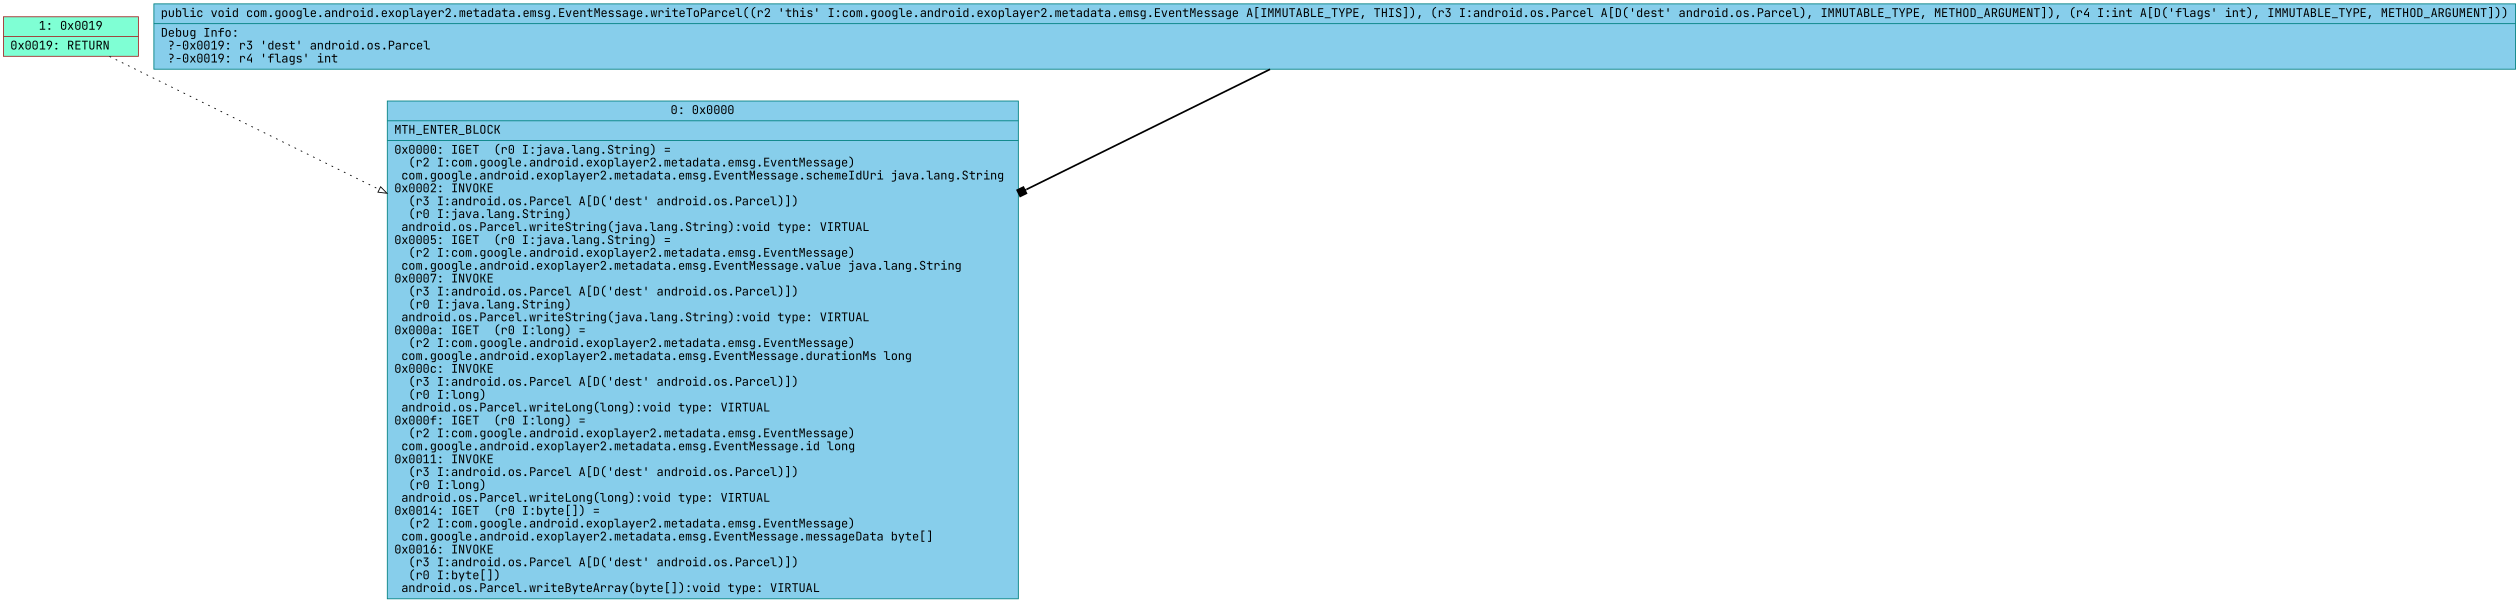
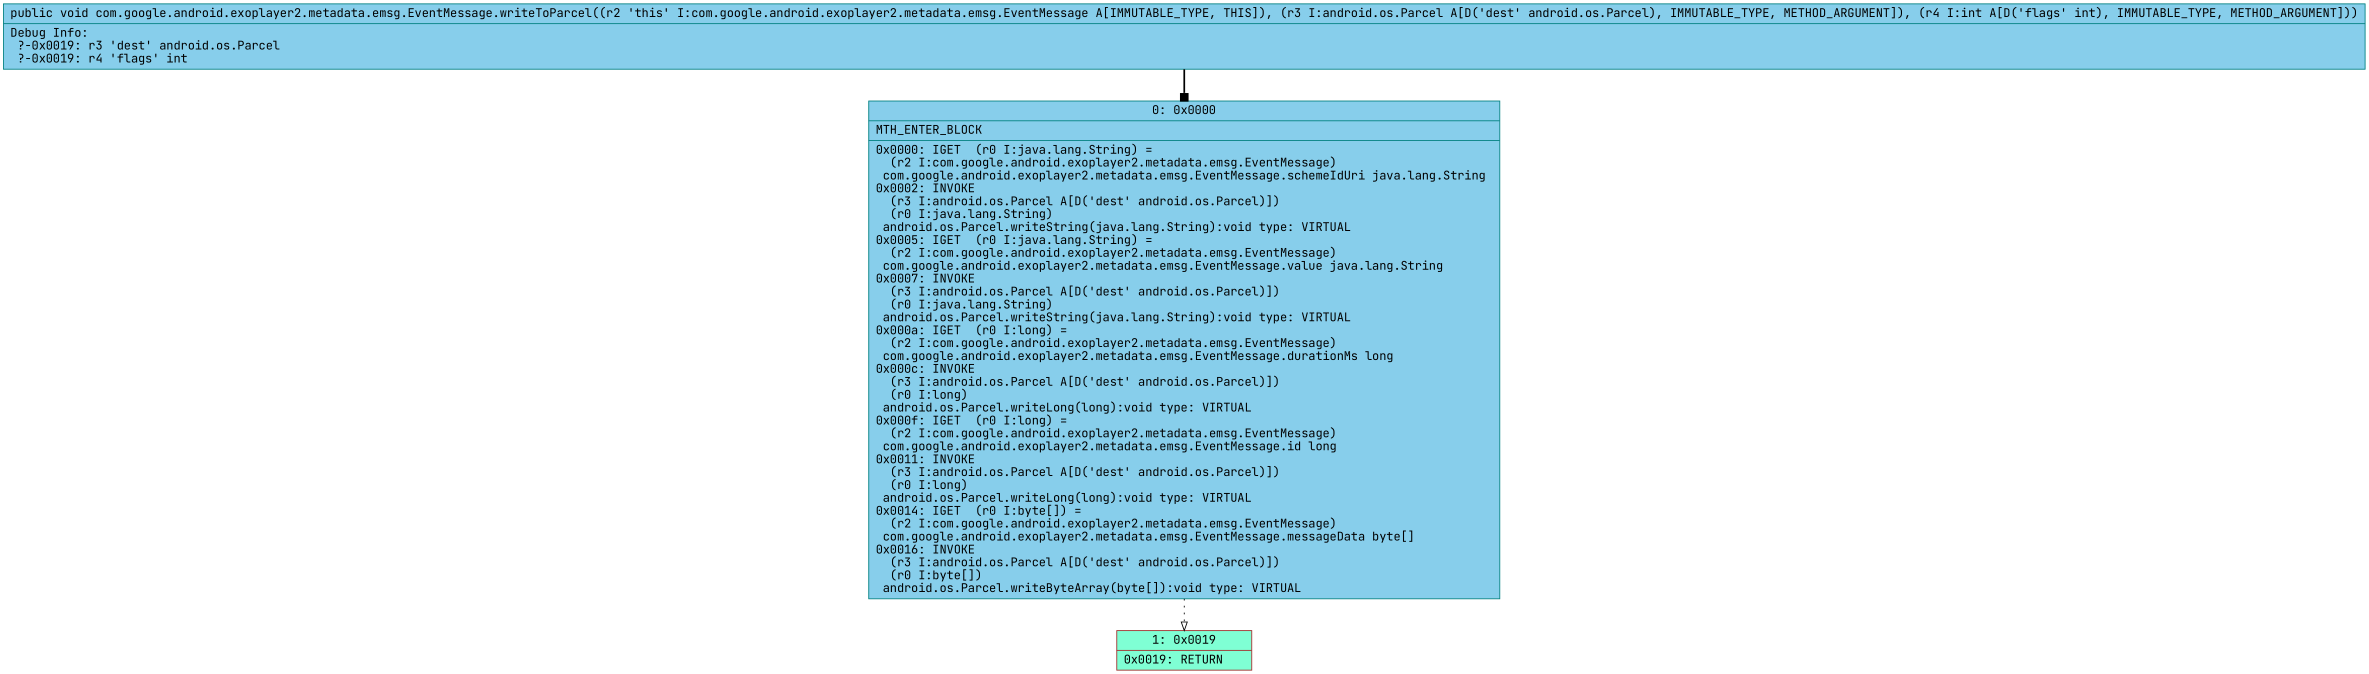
edge "1: 0x0019" -> "0: 0x0000": reversed
